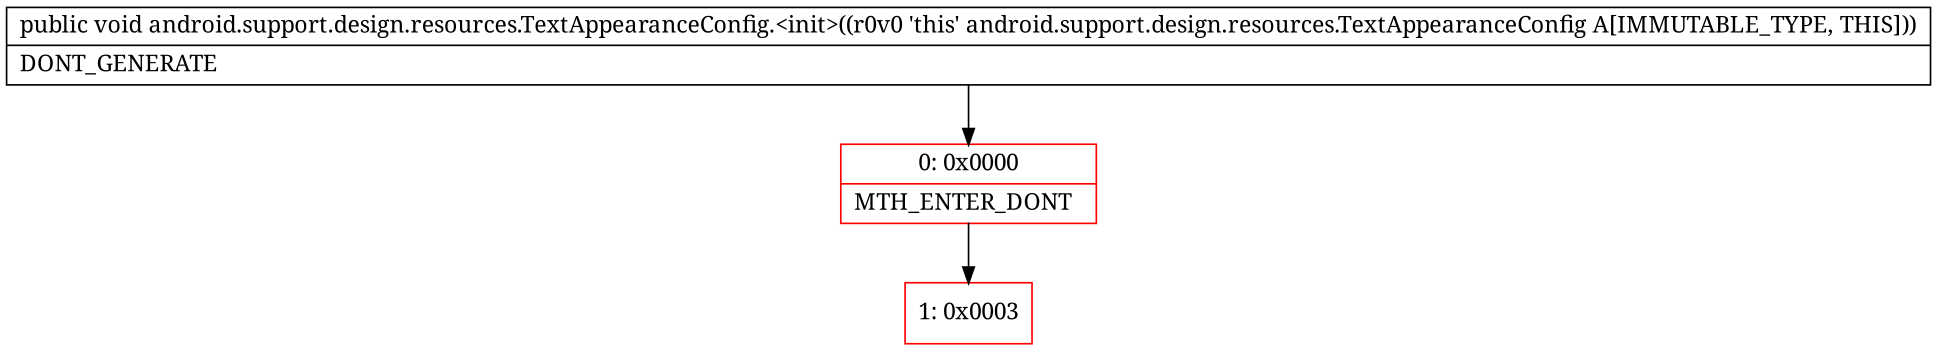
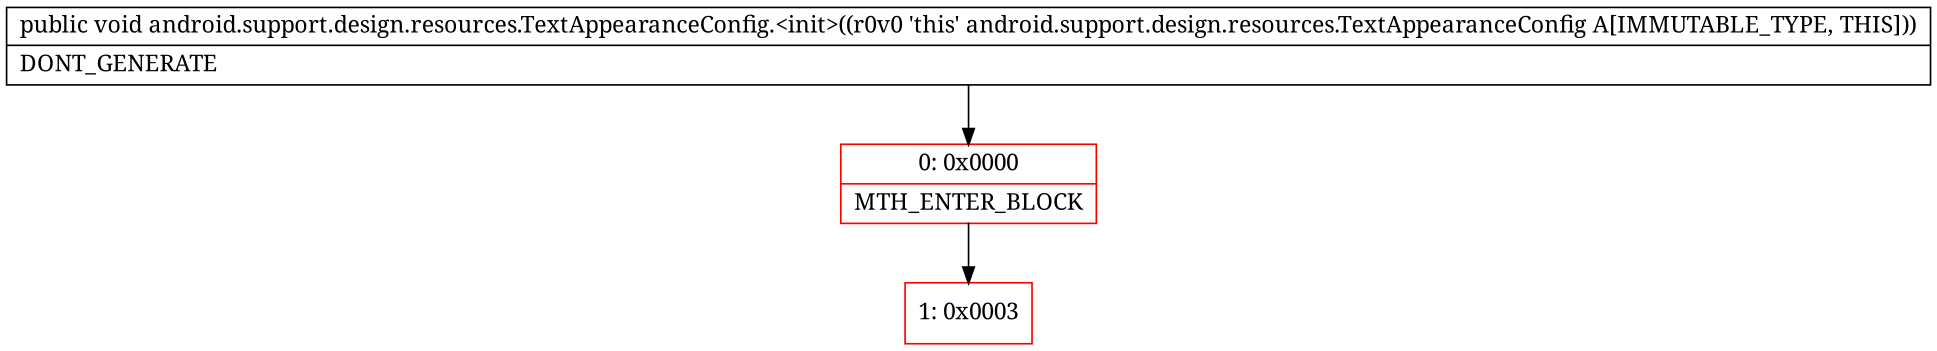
node "0: 0x0000": text "MTH_ENTER_DONT" -> "MTH_ENTER_BLOCK"
